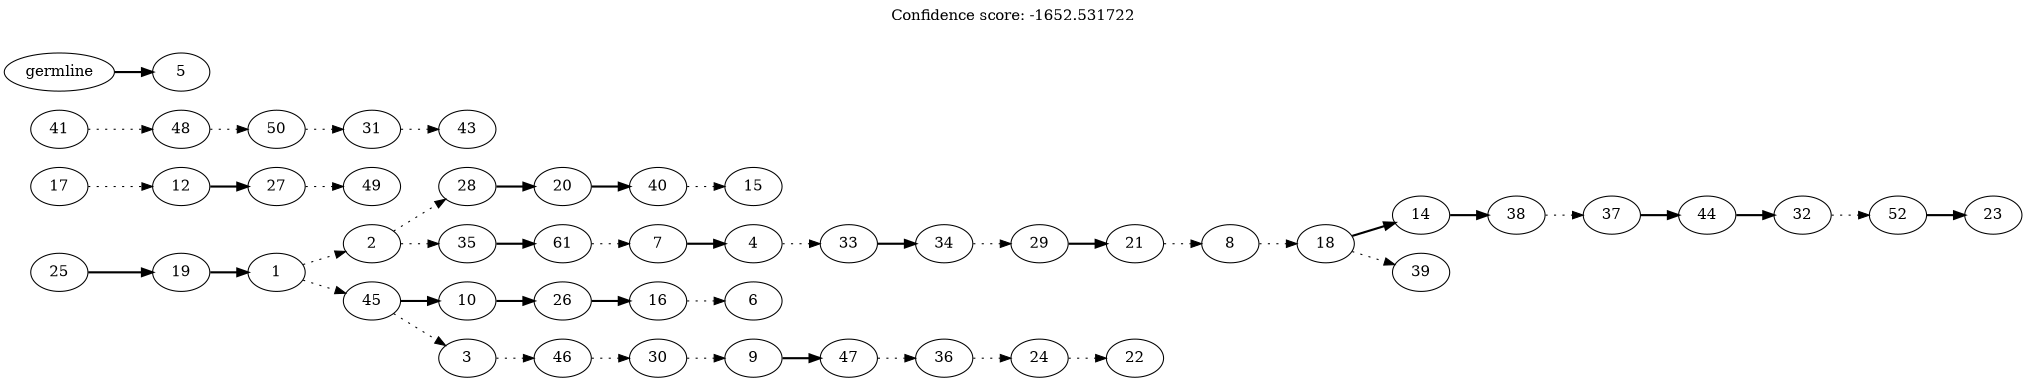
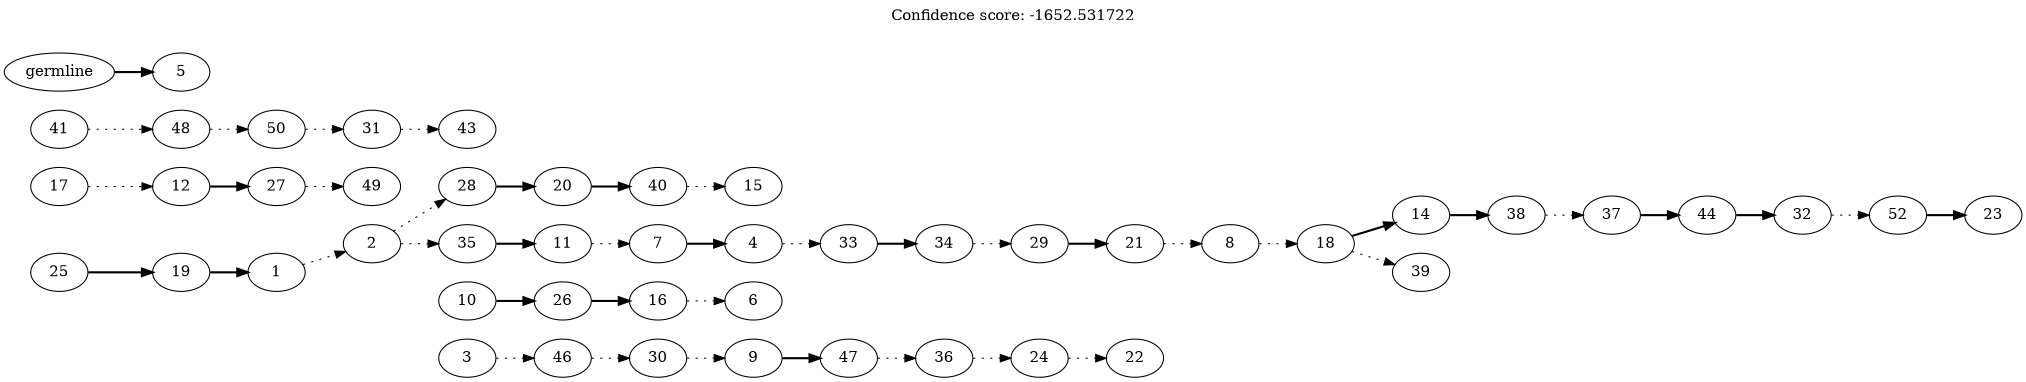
node "61": label "61" -> "11"
node "45": removed
